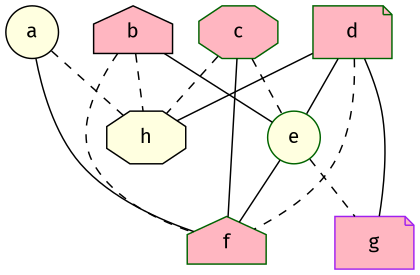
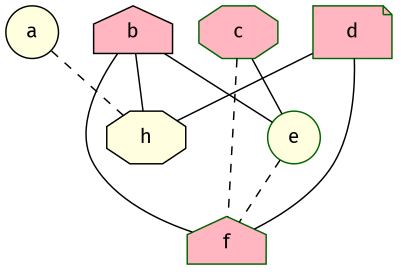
edge "b" -- "h": style dashed -> solid
edge "c" -- "h": removed
edge "c" -- "e": style dashed -> solid
edge "d" -- "e": removed
edge "c" -- "f": style solid -> dashed
edge "d" -- "f": style dashed -> solid
edge "b" -- "f": style dashed -> solid
edge "a" -- "f": removed
edge "e" -- "f": style solid -> dashed
node "g": removed
